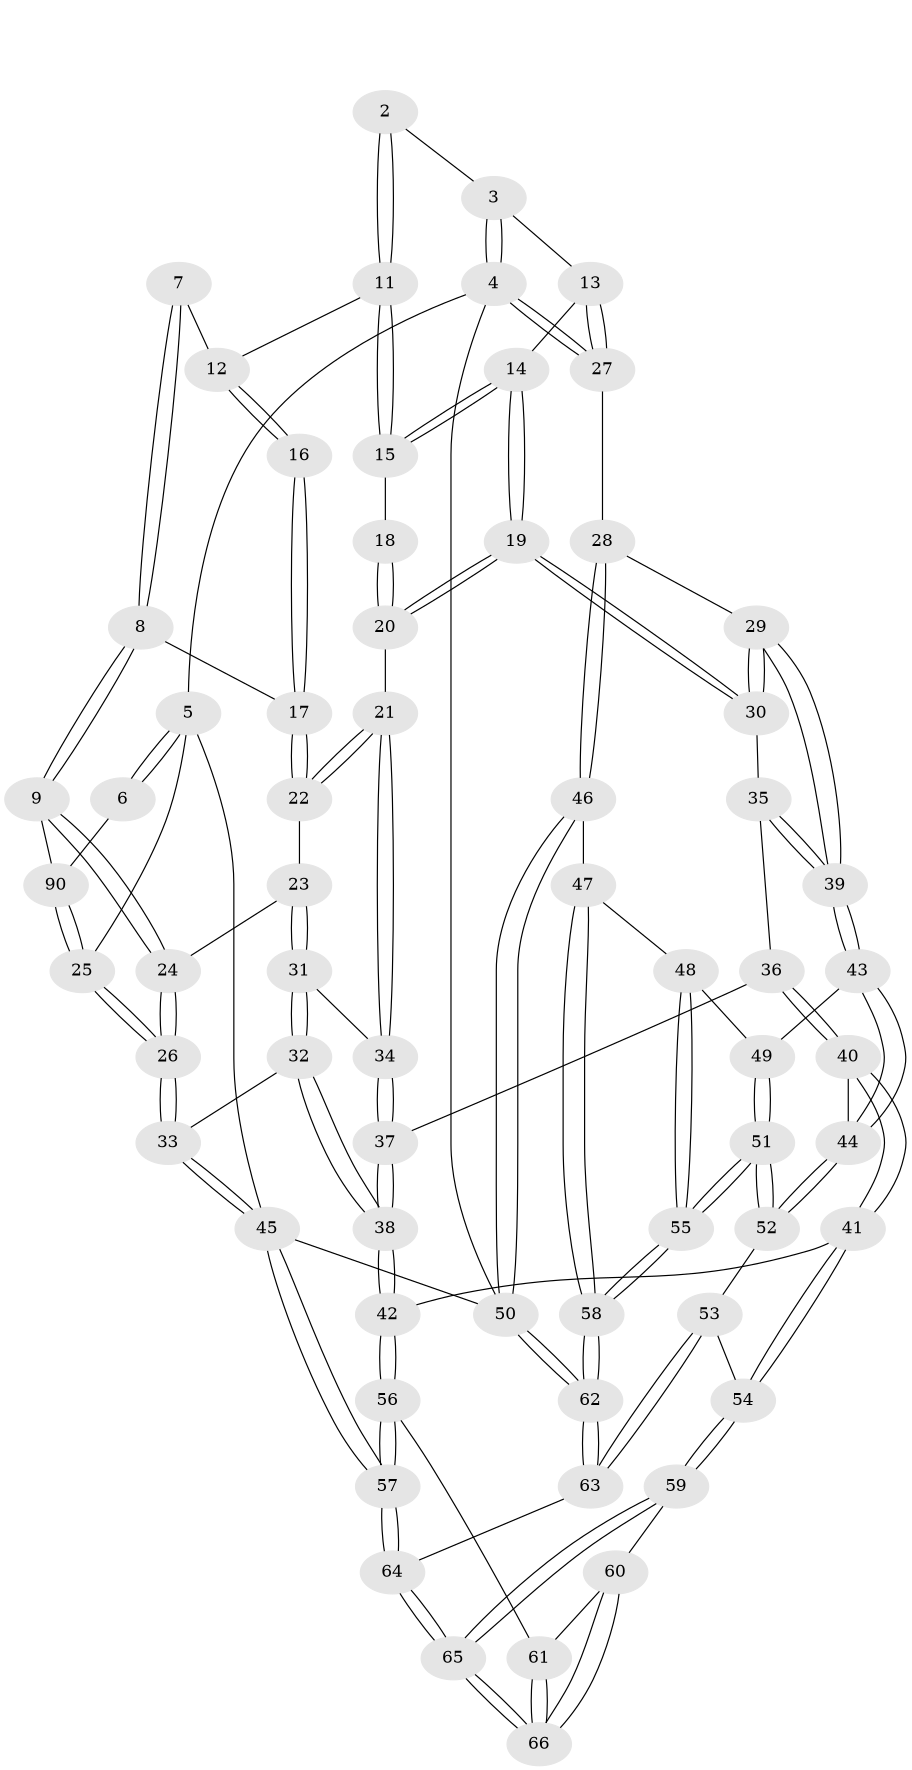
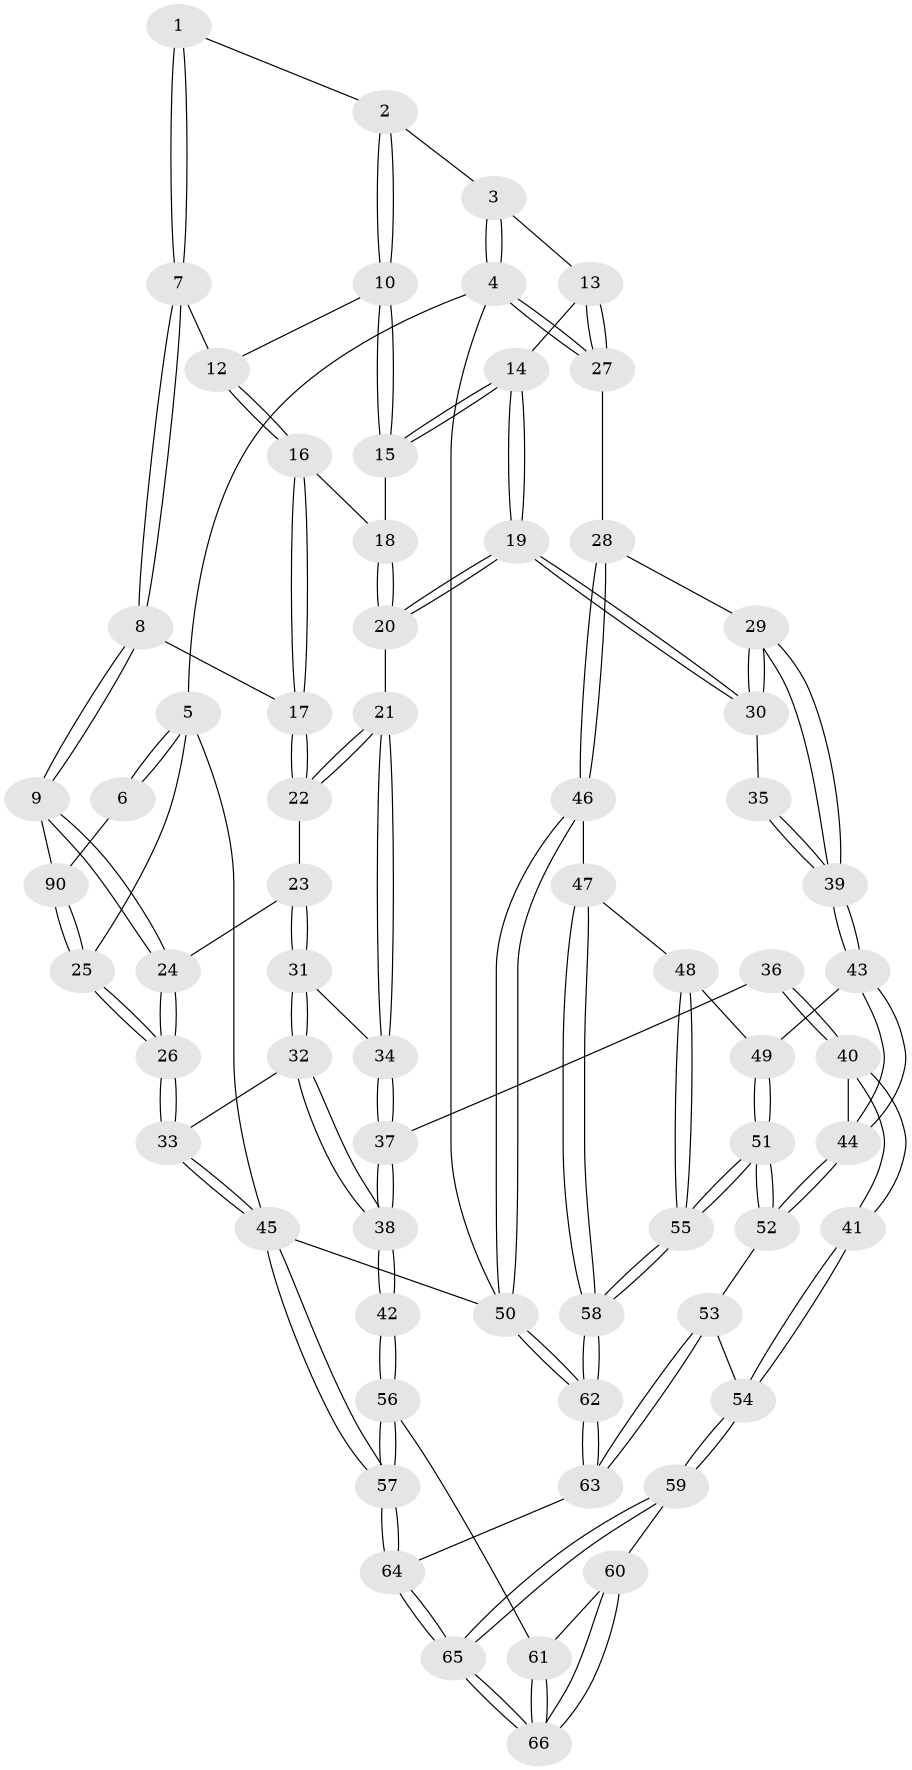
node "1": added
node "11": label "11" -> "10"
edge "16" -- "18": added
edge "35" -- "36": removed
edge "41" -- "42": removed
